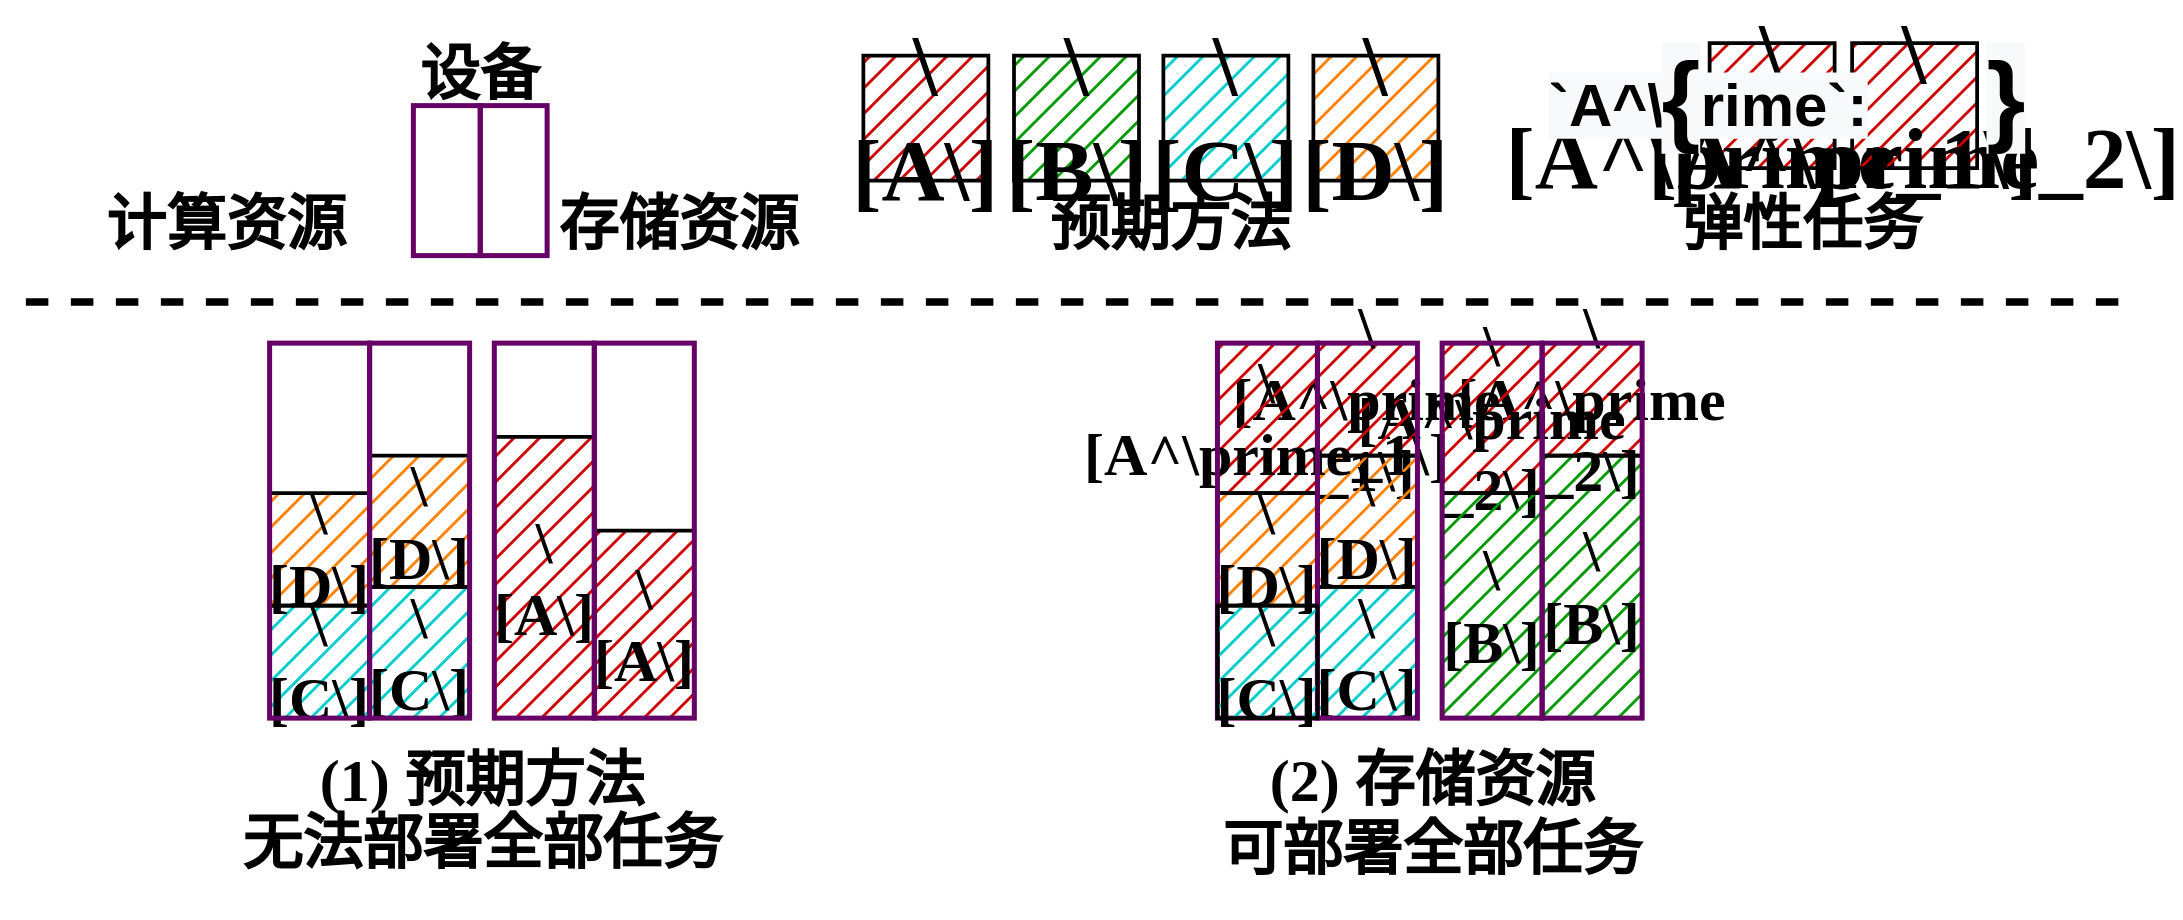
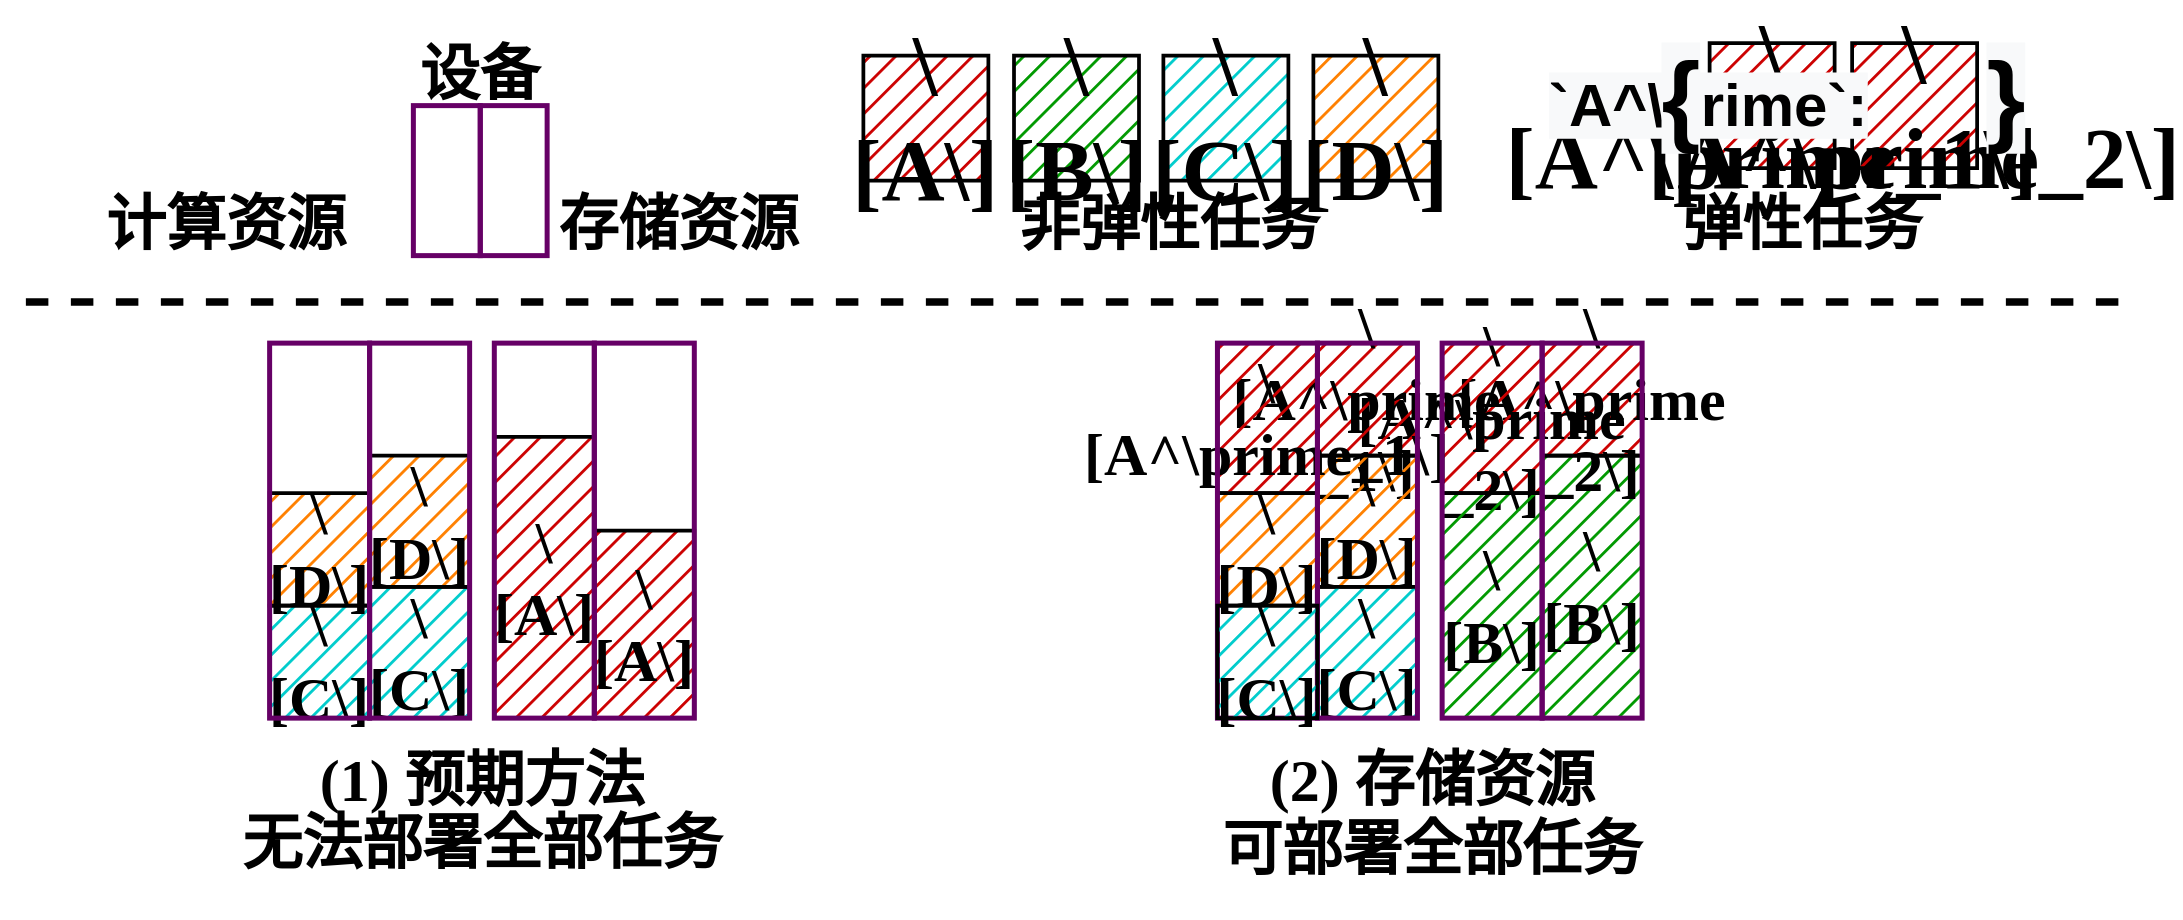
node "预期方法": label "预期方法" -> "非弹性任务"
